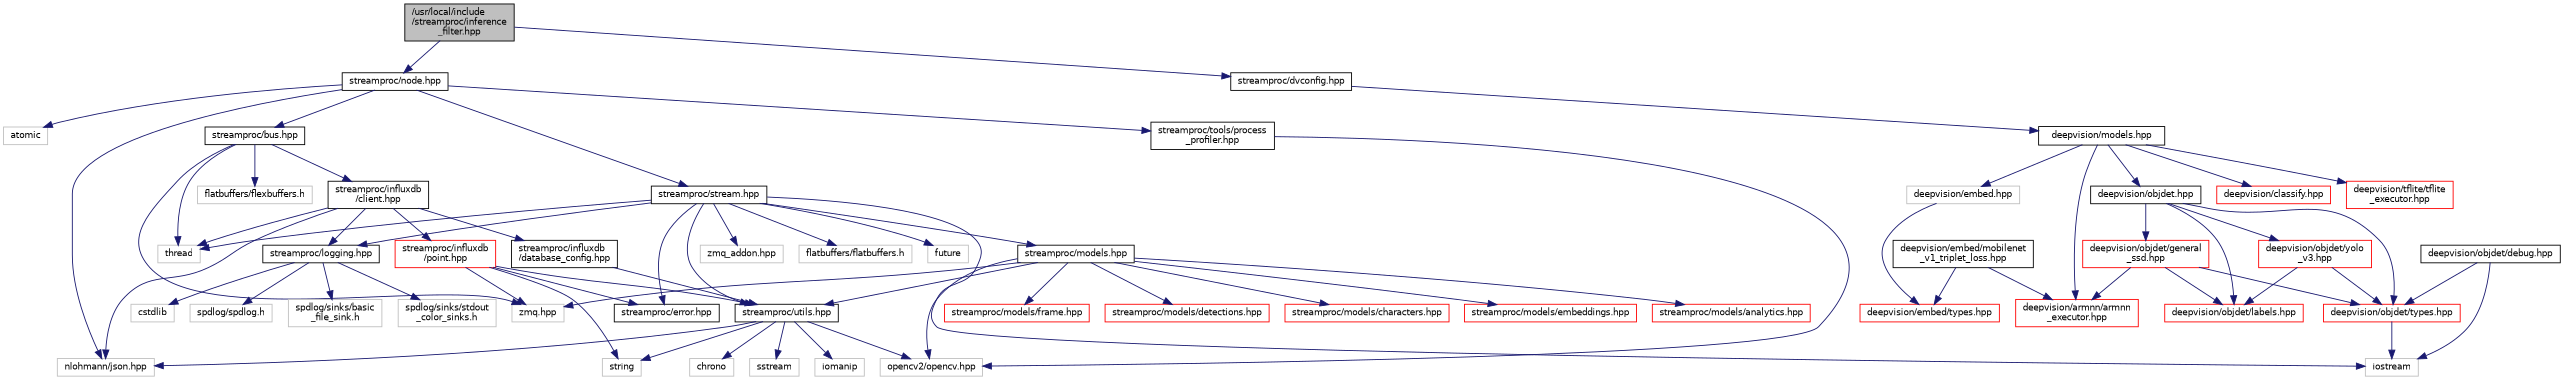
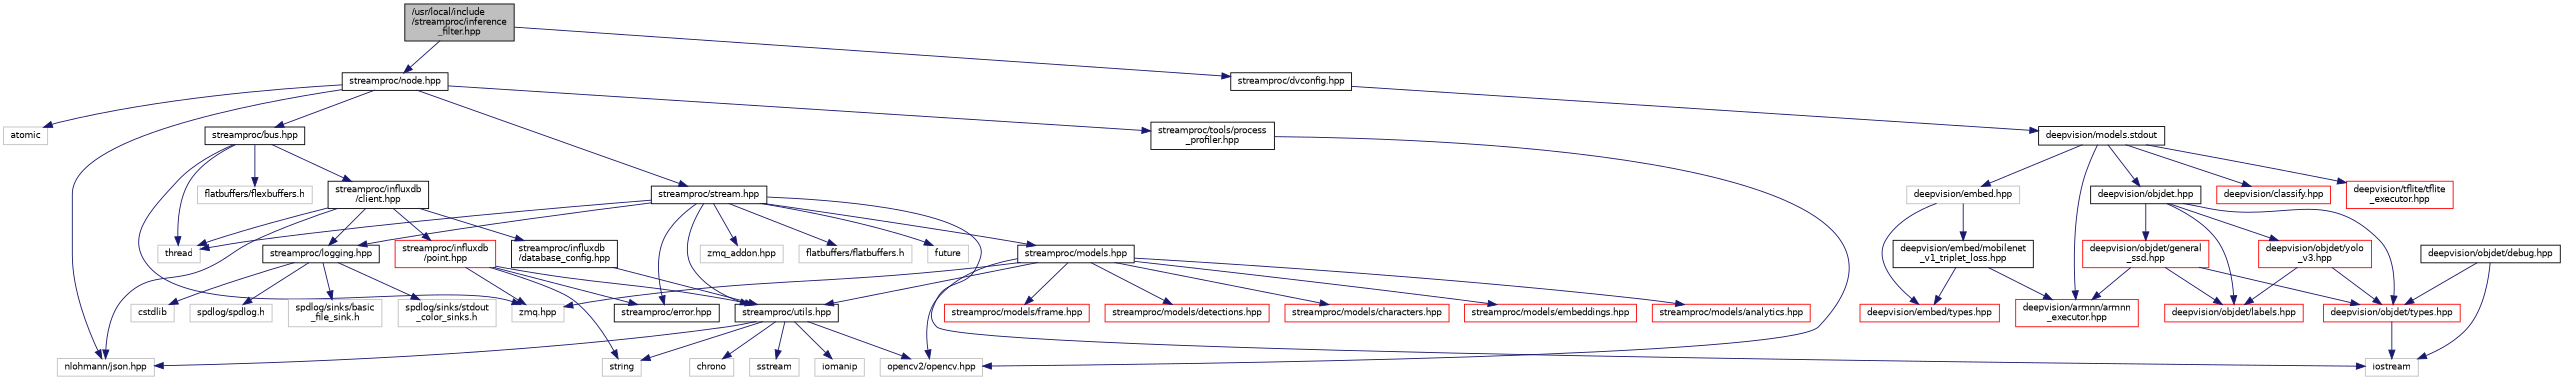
node "deepvision/models.hpp": label "deepvision/models.hpp" -> "deepvision/models.stdout"
edge "deepvision/embed.hpp" -> "deepvision/embed/mobilenet _v1_triplet_loss.hpp": added
